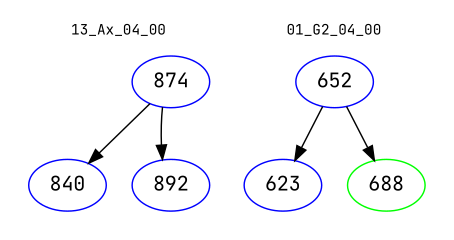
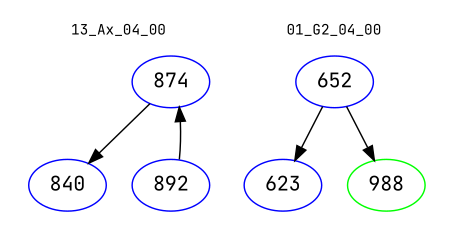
edge "874" -> "892": reversed
node "688": label "688" -> "988"
